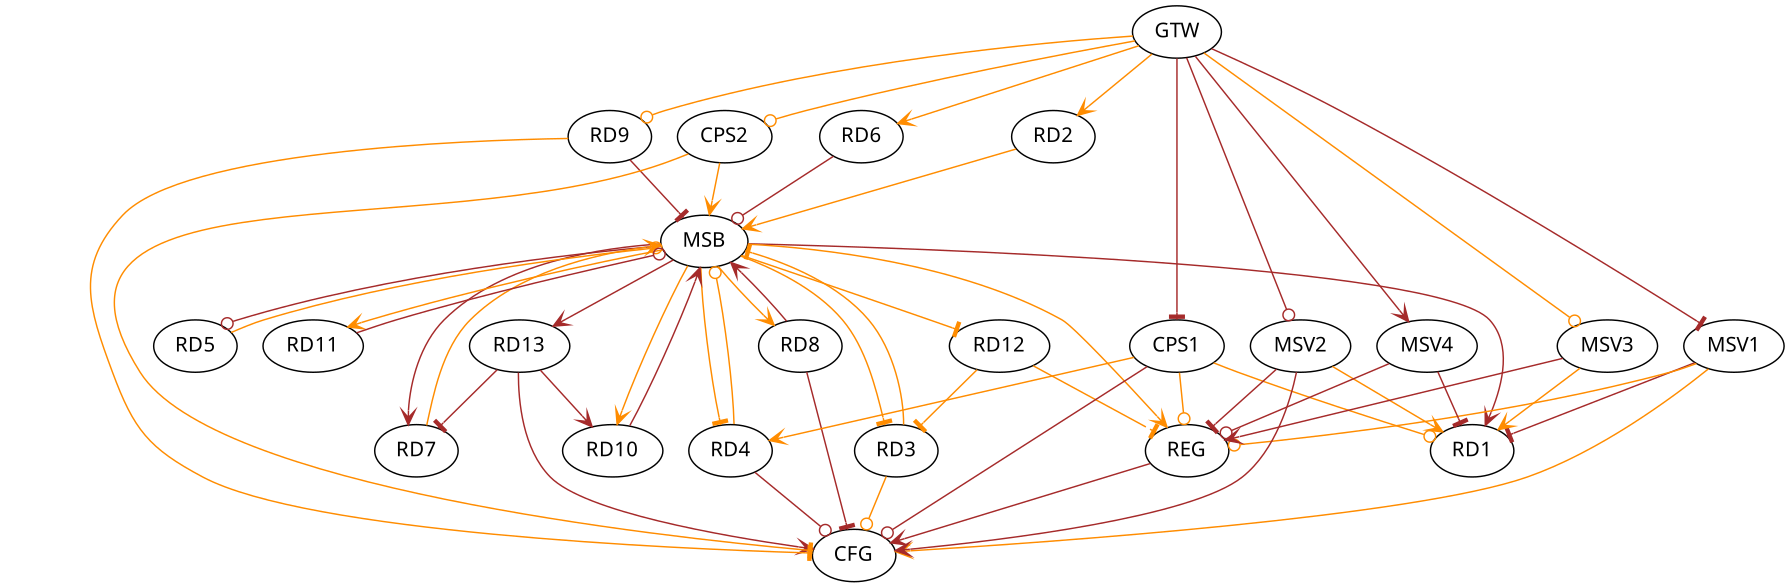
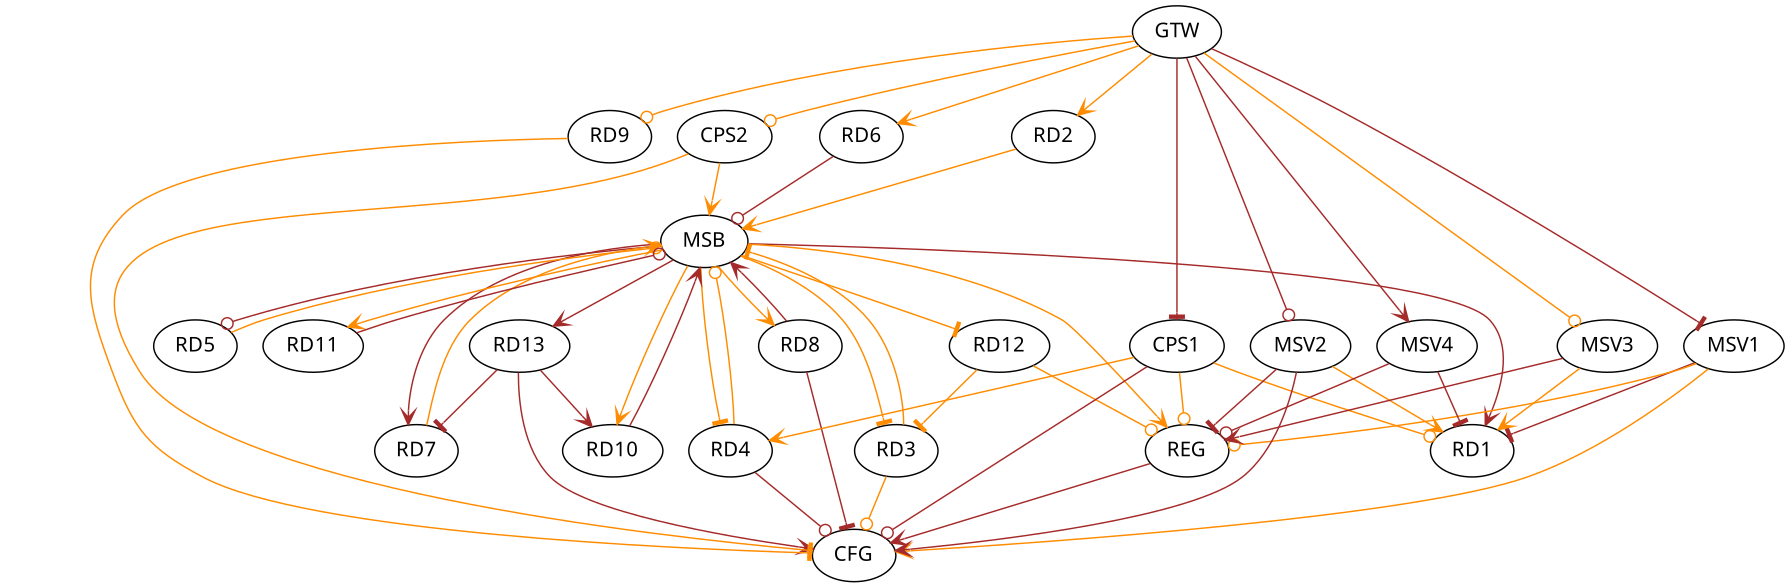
edge "RD9" -> "MSB": removed
edge "RD12" -> "REG": arrowhead tee -> odot
